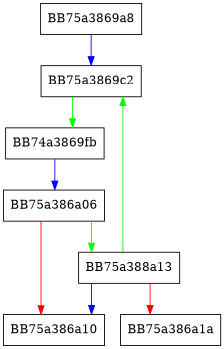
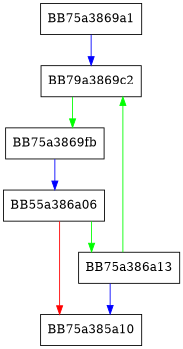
node "BB75a3869a8": label "BB75a3869a8" -> "BB75a3869a1"
node "BB75a3869c2": label "BB75a3869c2" -> "BB79a3869c2"
node "BB74a3869fb": label "BB74a3869fb" -> "BB75a3869fb"
node "BB75a386a06": label "BB75a386a06" -> "BB55a386a06"
node "BB75a388a13": label "BB75a388a13" -> "BB75a386a13"
node "BB75a386a10": label "BB75a386a10" -> "BB75a385a10"
node "BB75a386a1a": removed
